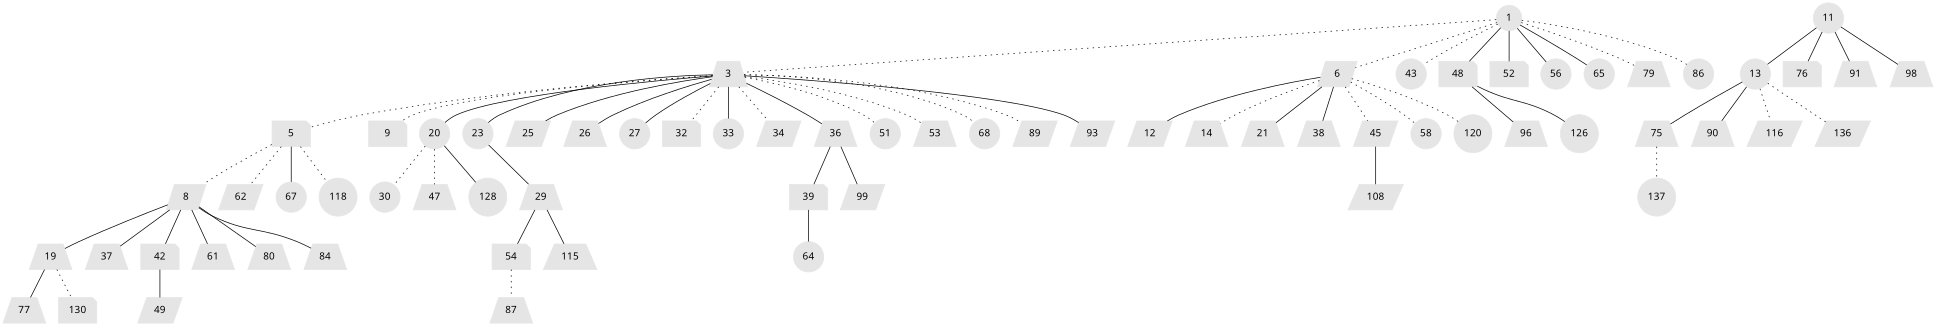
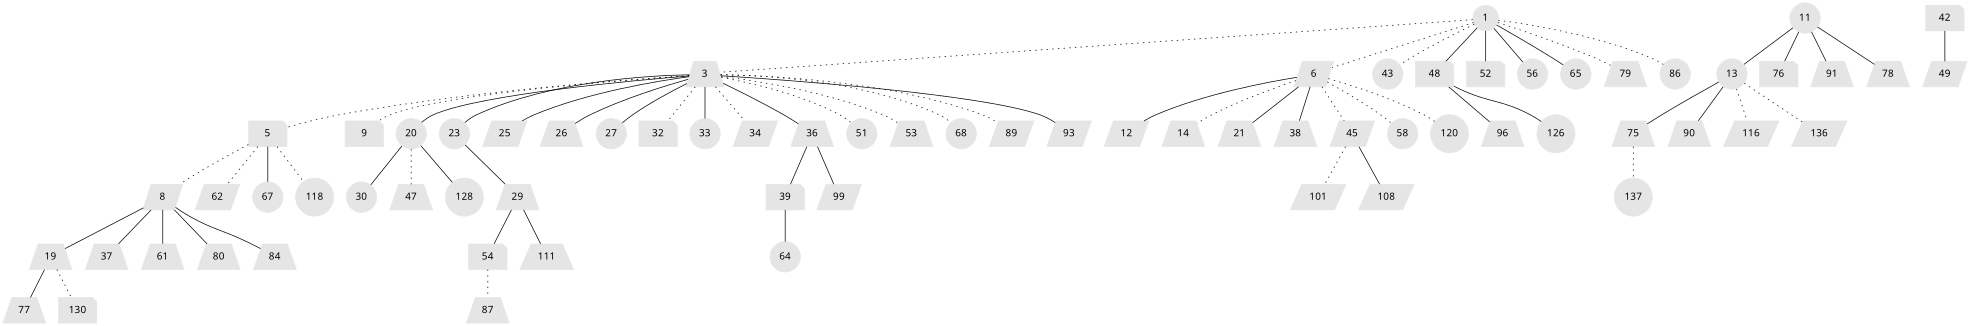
node "98": label "98" -> "78"
edge "20" -- "30": style dotted -> solid
node "101": added
edge "8" -- "42": removed
node "115": label "115" -> "111"
